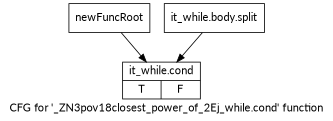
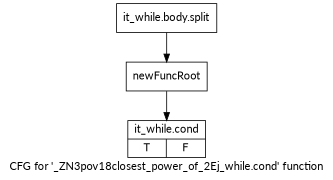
edge "it_while.body.split" -> "it_while.cond": now "it_while.body.split" -> "newFuncRoot"
